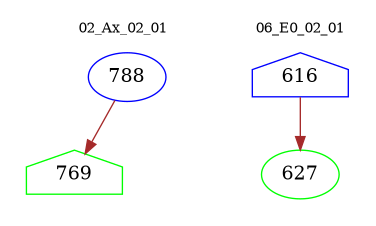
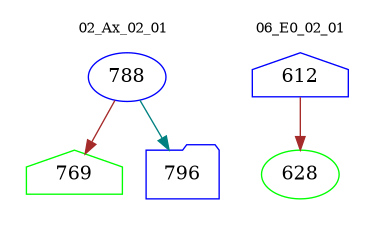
node "616": label "616" -> "612"
node "796": added
node "627": label "627" -> "628"
